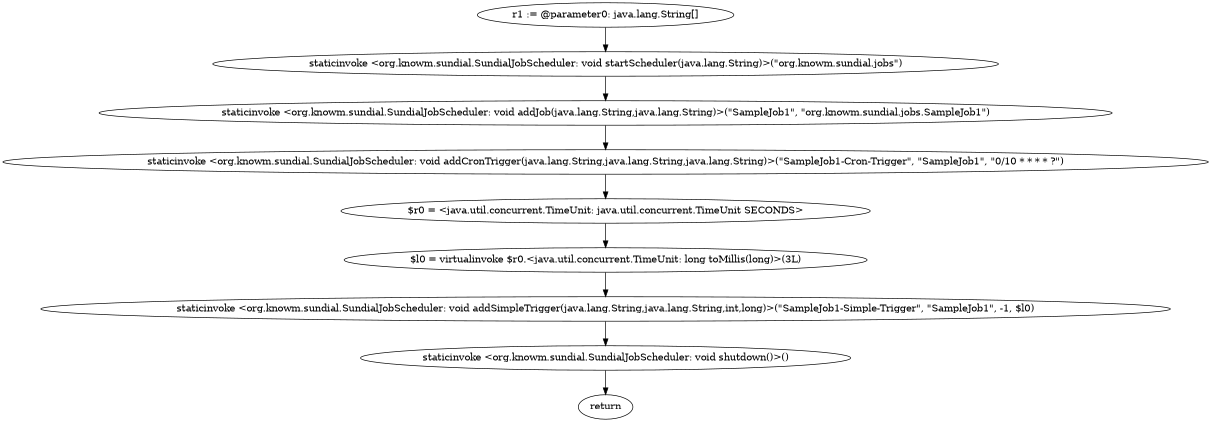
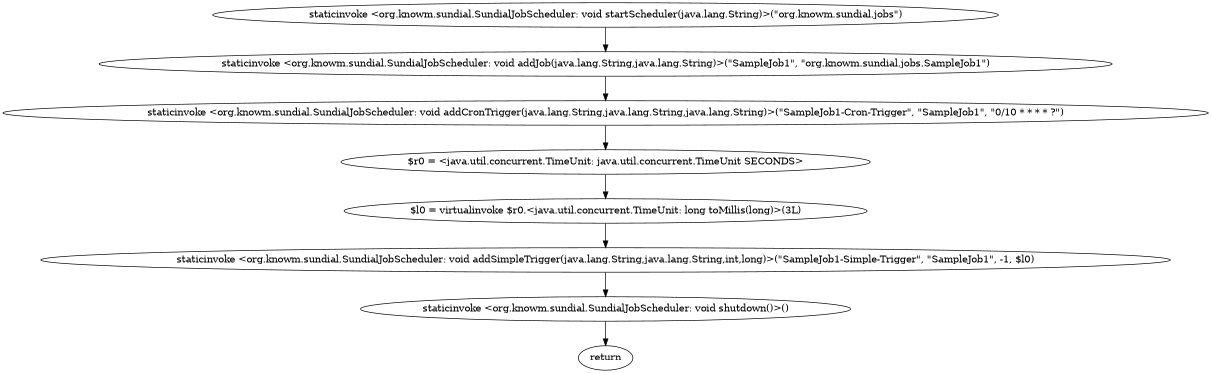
node "r1 := @parameter0: java.lang.String[]": removed
